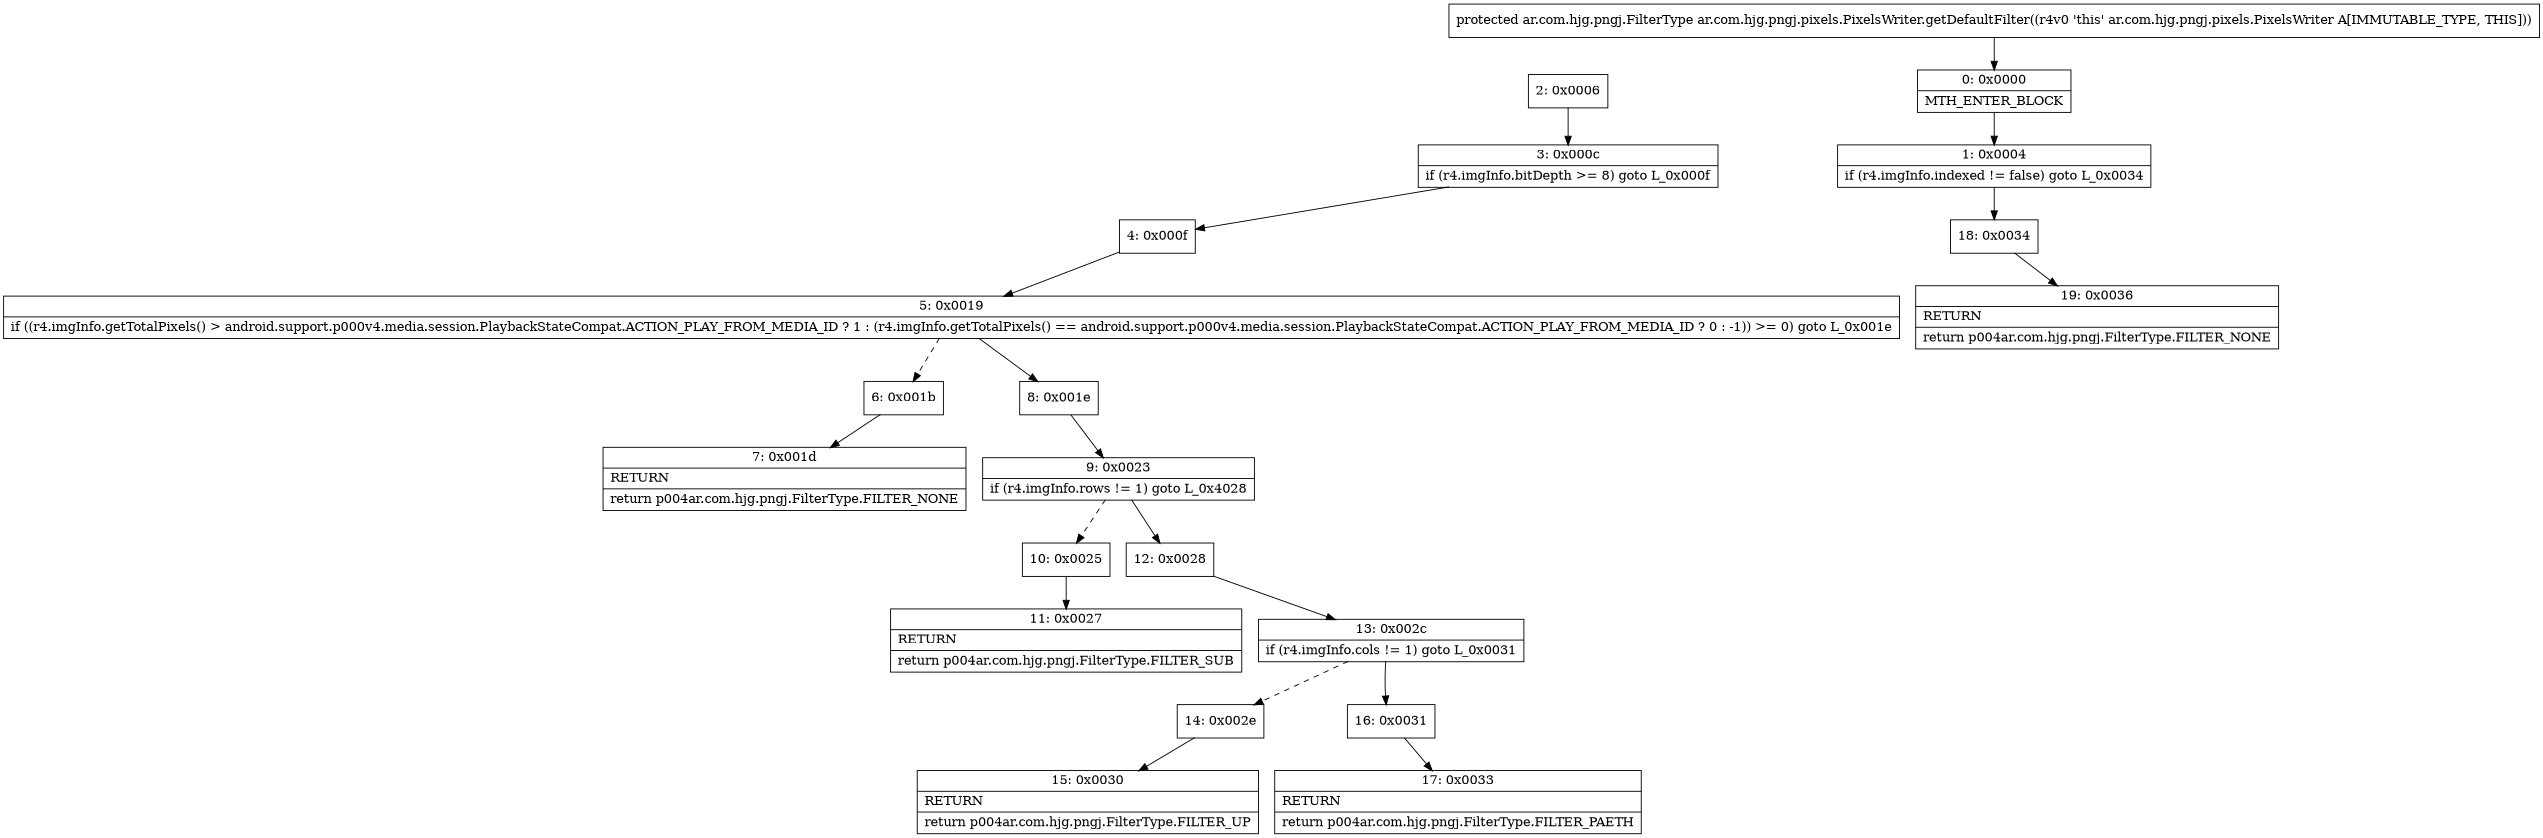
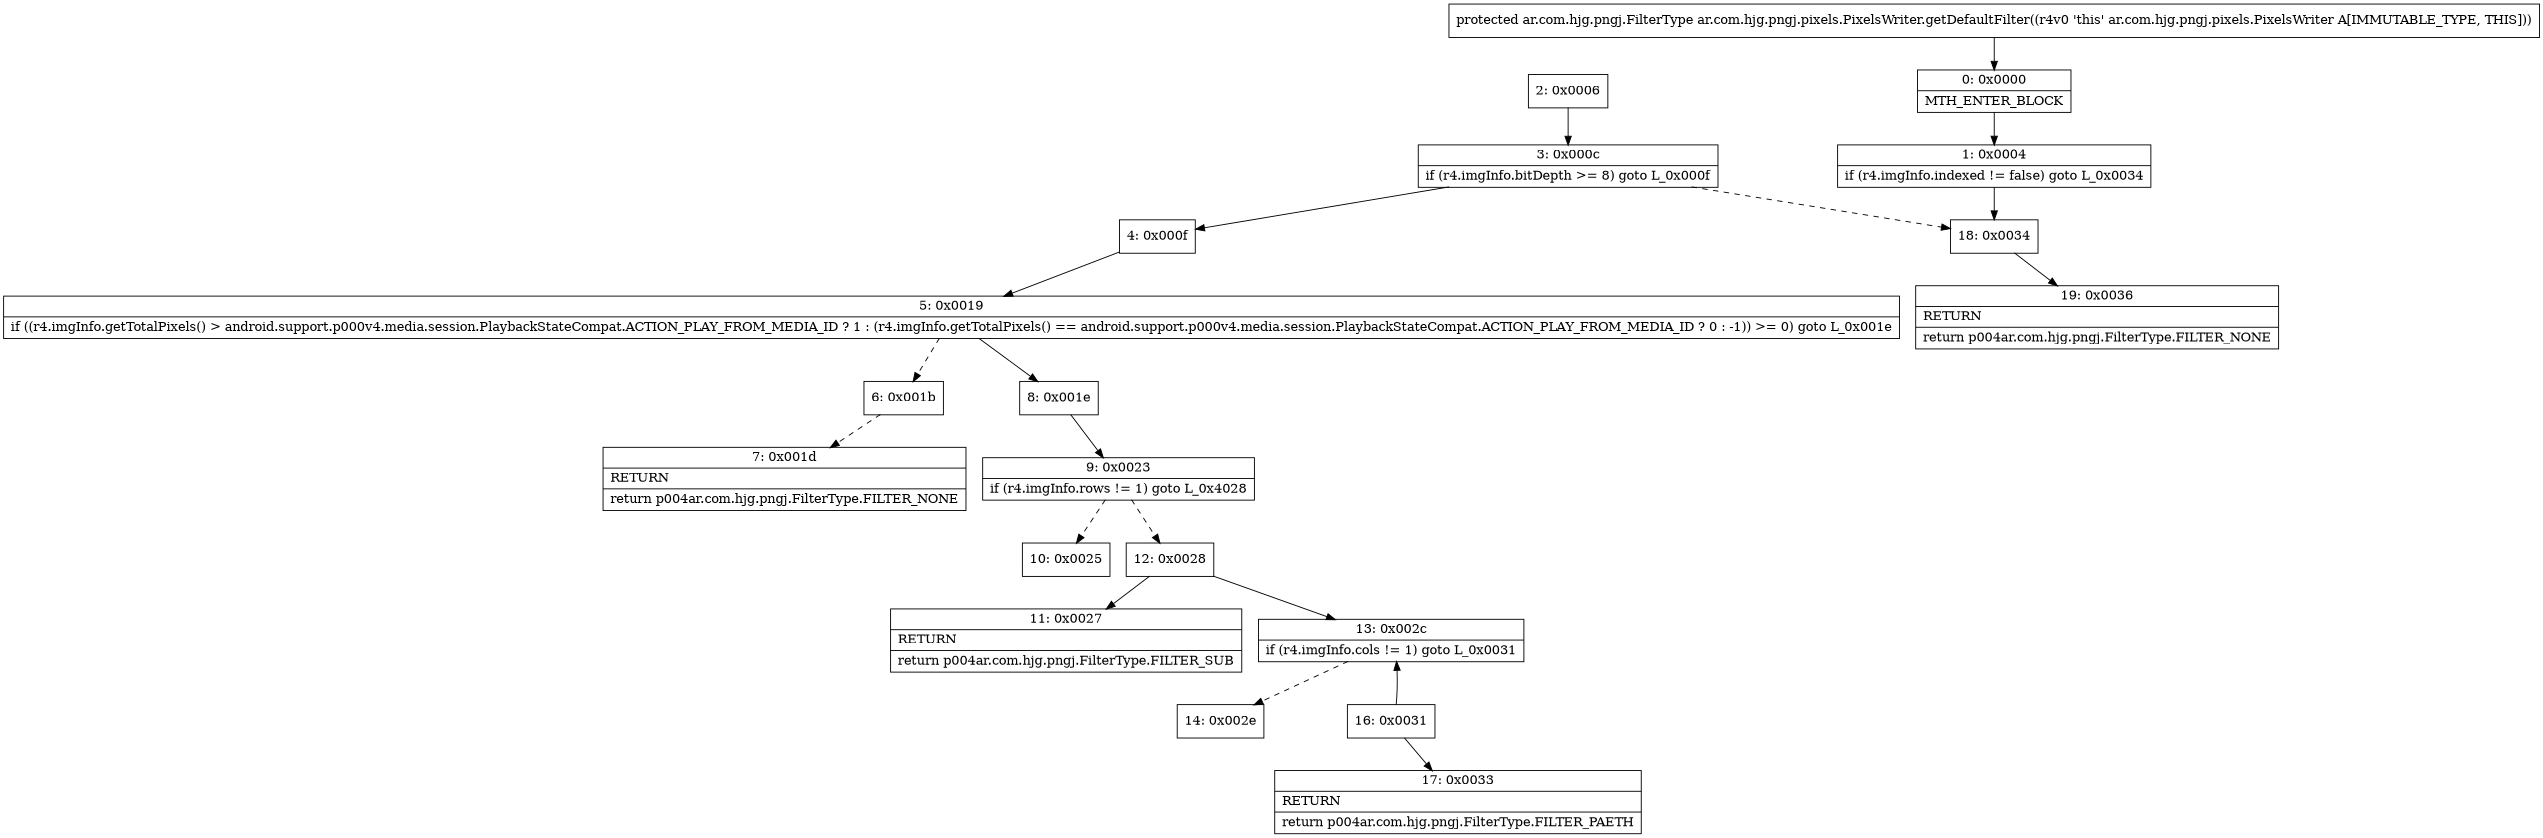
edge "3: 0x000c" -> "18: 0x0034": added
edge "6: 0x001b" -> "7: 0x001d": style solid -> dashed
edge "9: 0x0023" -> "12: 0x0028": style solid -> dashed
edge "10: 0x0025" -> "11: 0x0027": now "12: 0x0028" -> "11: 0x0027"
edge "13: 0x002c" -> "16: 0x0031": reversed
node "15: 0x0030": removed
